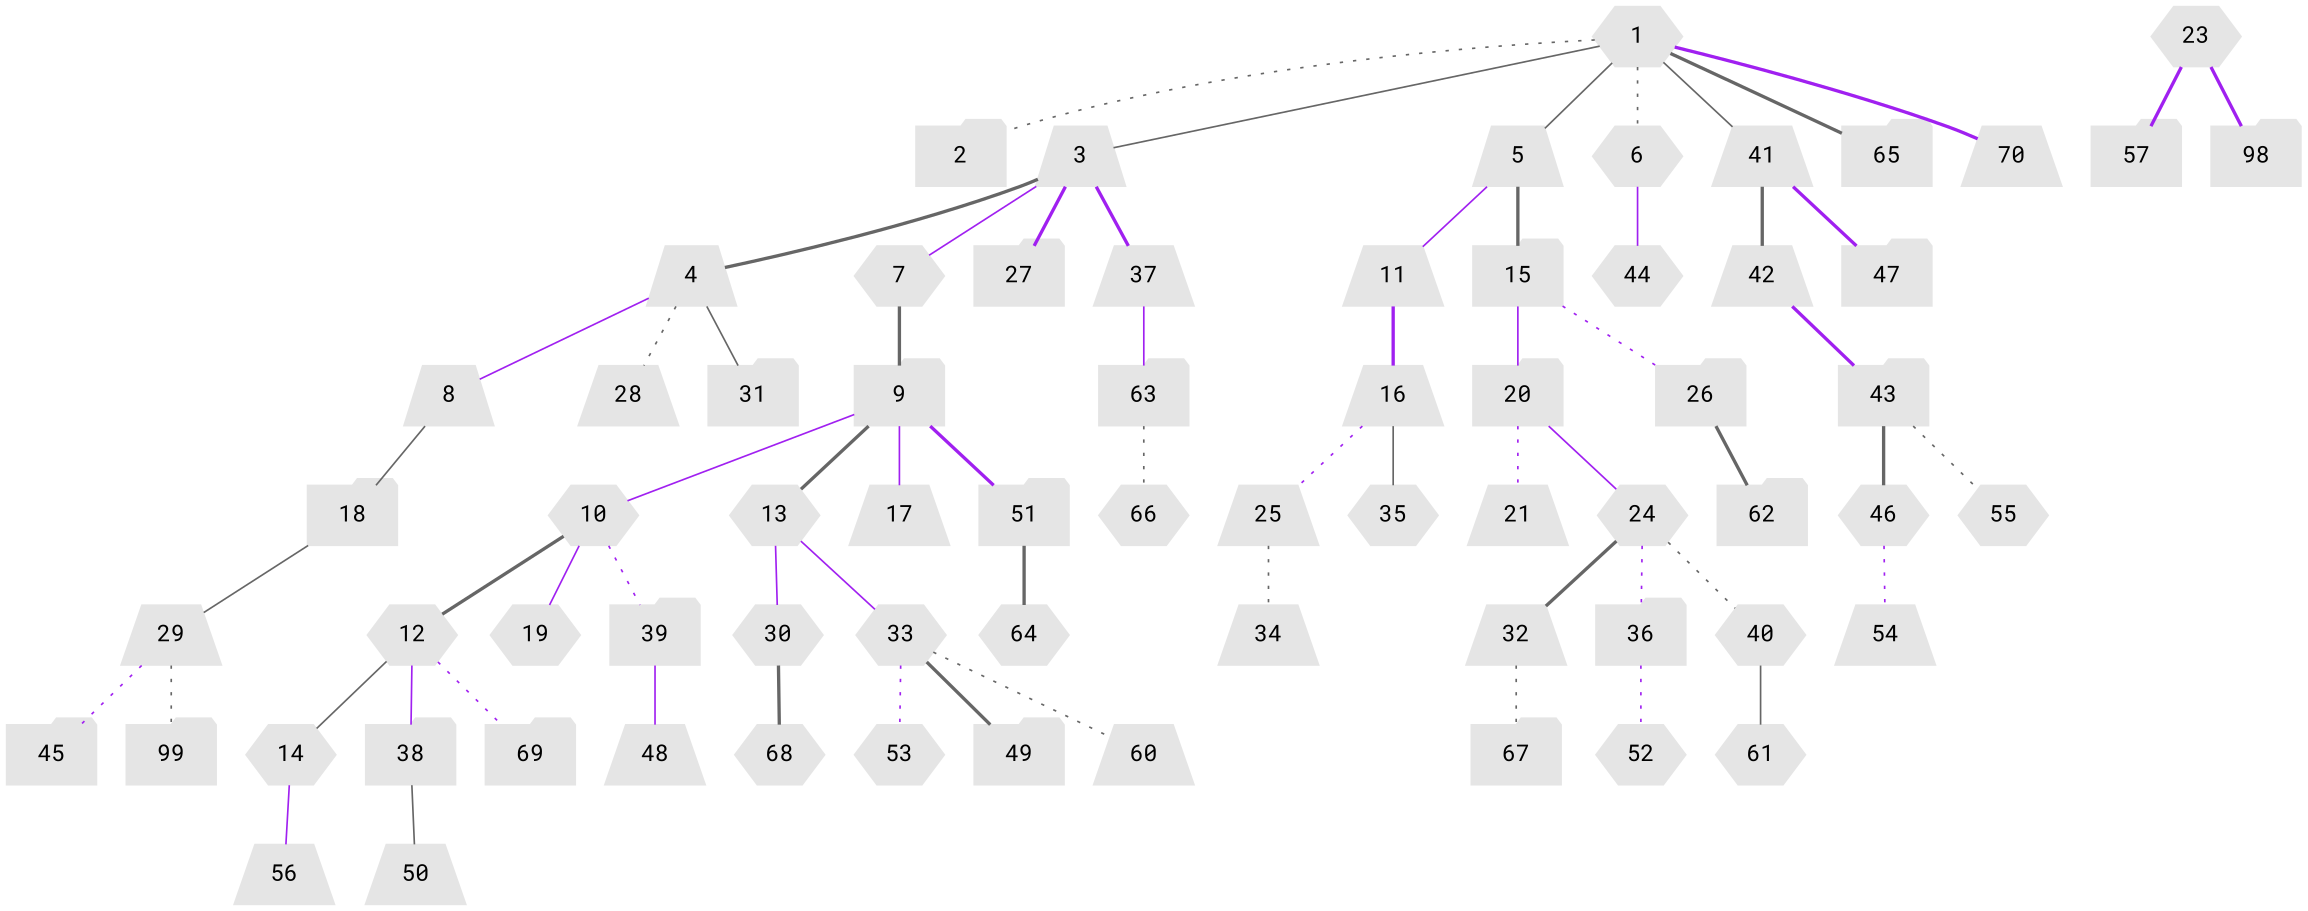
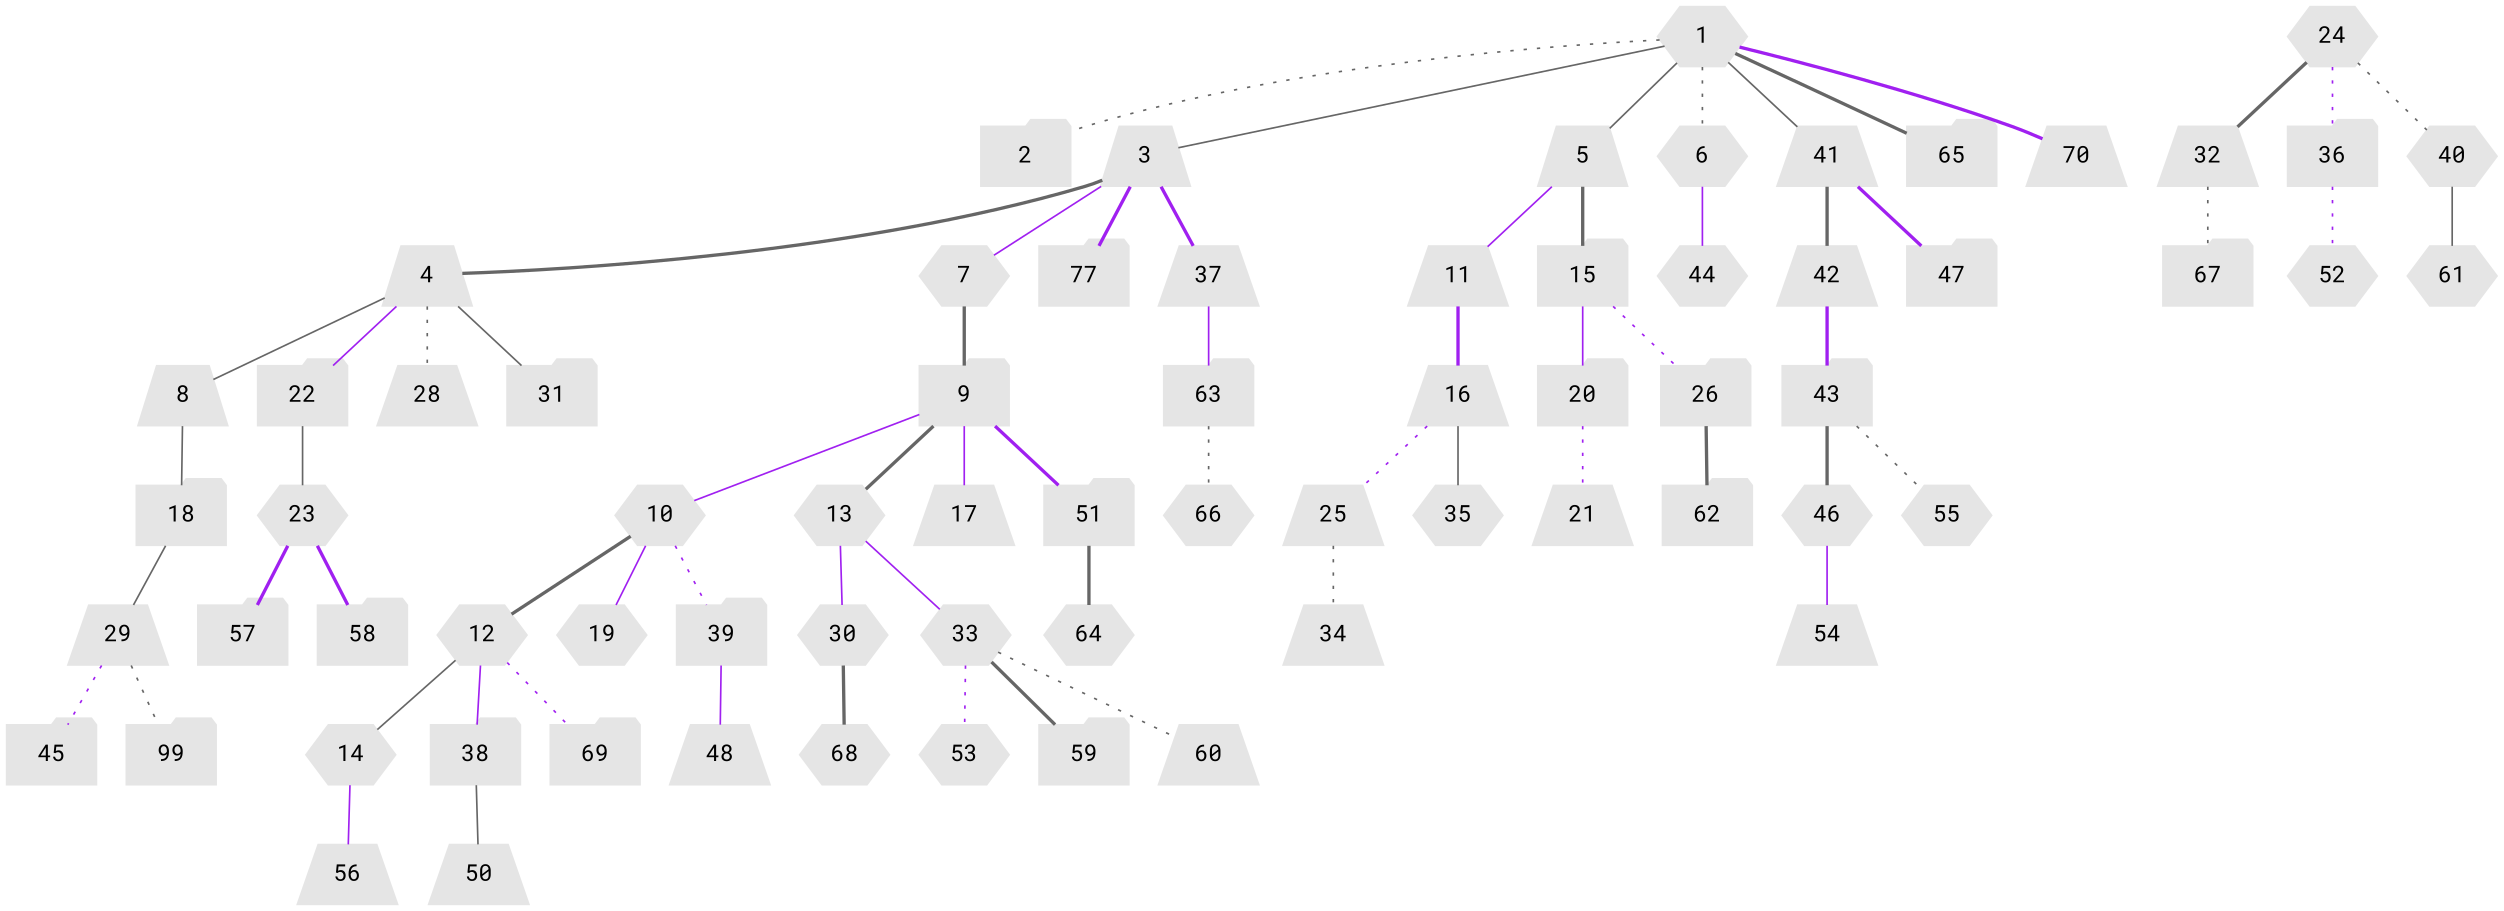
node "98": label "98" -> "58"
node "27": label "27" -> "77"
edge "4" -- "8": color purple -> gray40
node "22": added
edge "20" -- "24": removed
edge "46" -- "54": style dotted -> solid
node "49": label "49" -> "59"
